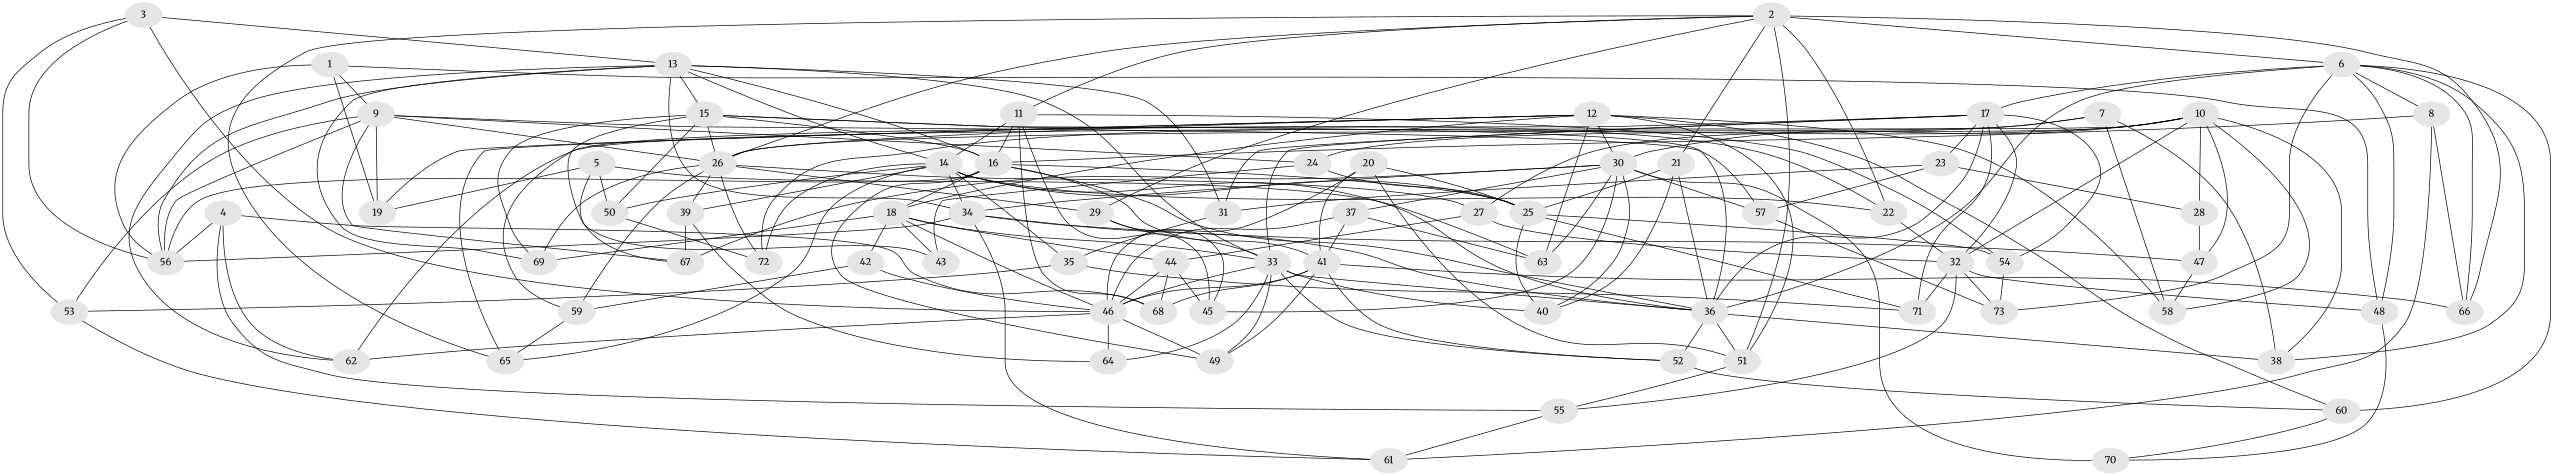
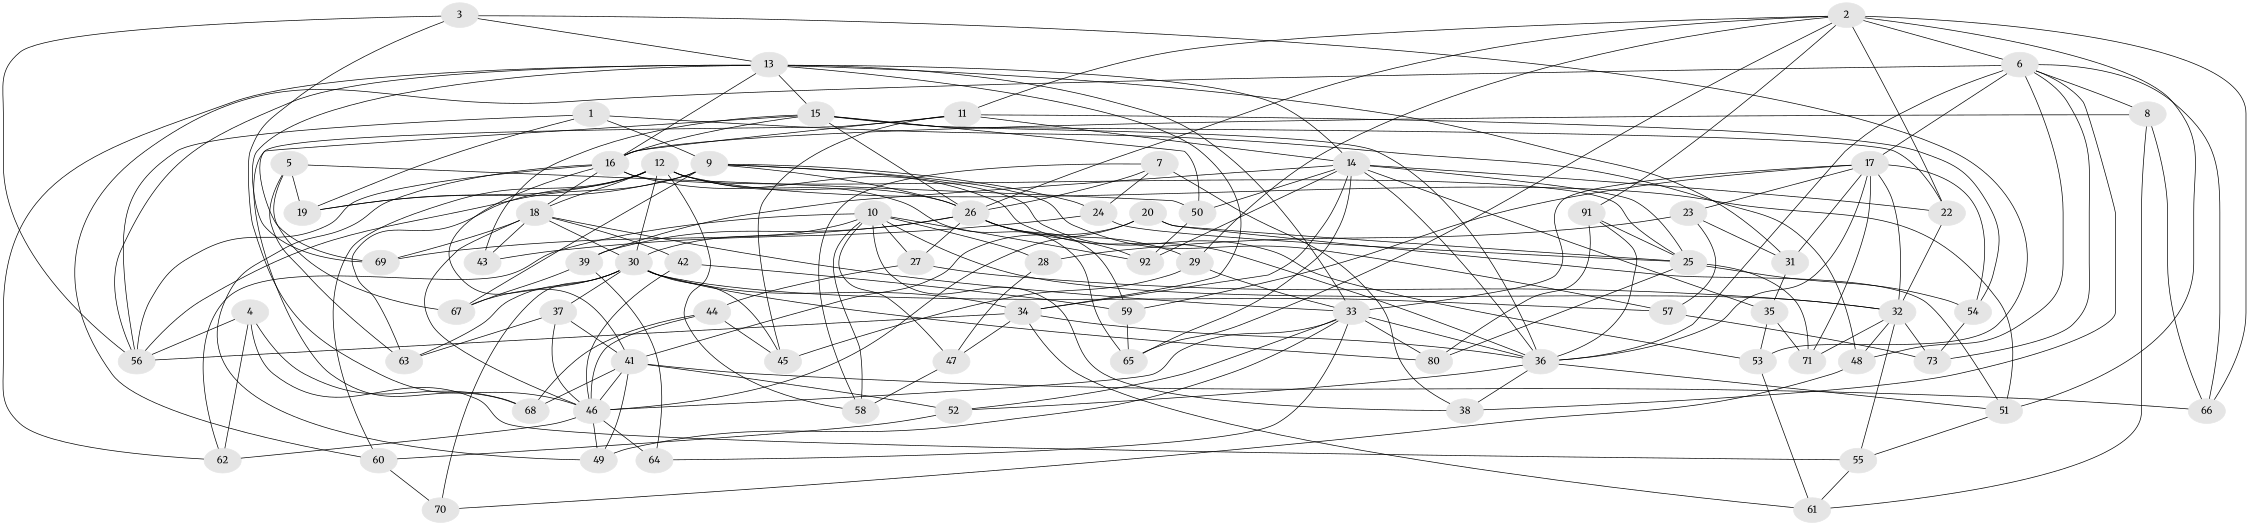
node "21": label "21" -> "91"
edge "18" -- "44": now "18" -- "30"
node "72": label "72" -> "92"
node "40": label "40" -> "80"
